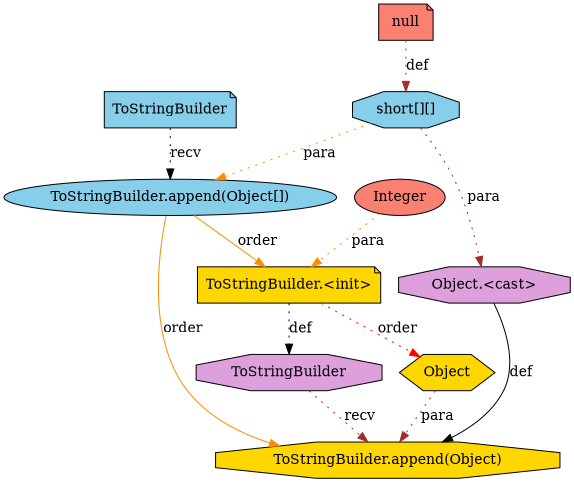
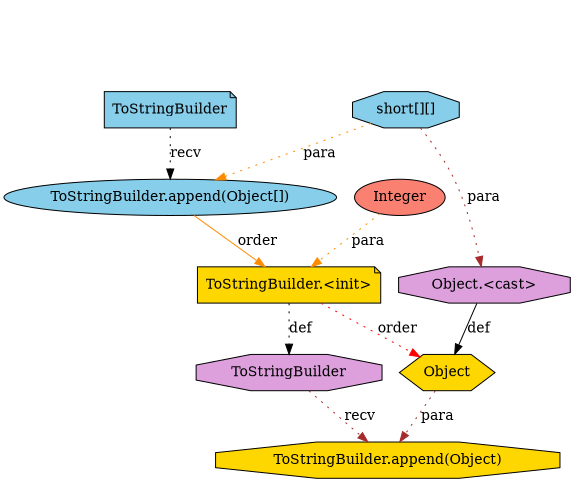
node "null": removed
edge "ToStringBuilder.append(Object[])" -> "ToStringBuilder.append(Object)": removed, label "order"
edge "Object.<cast>" -> "ToStringBuilder.append(Object)": now "Object.<cast>" -> "Object"
